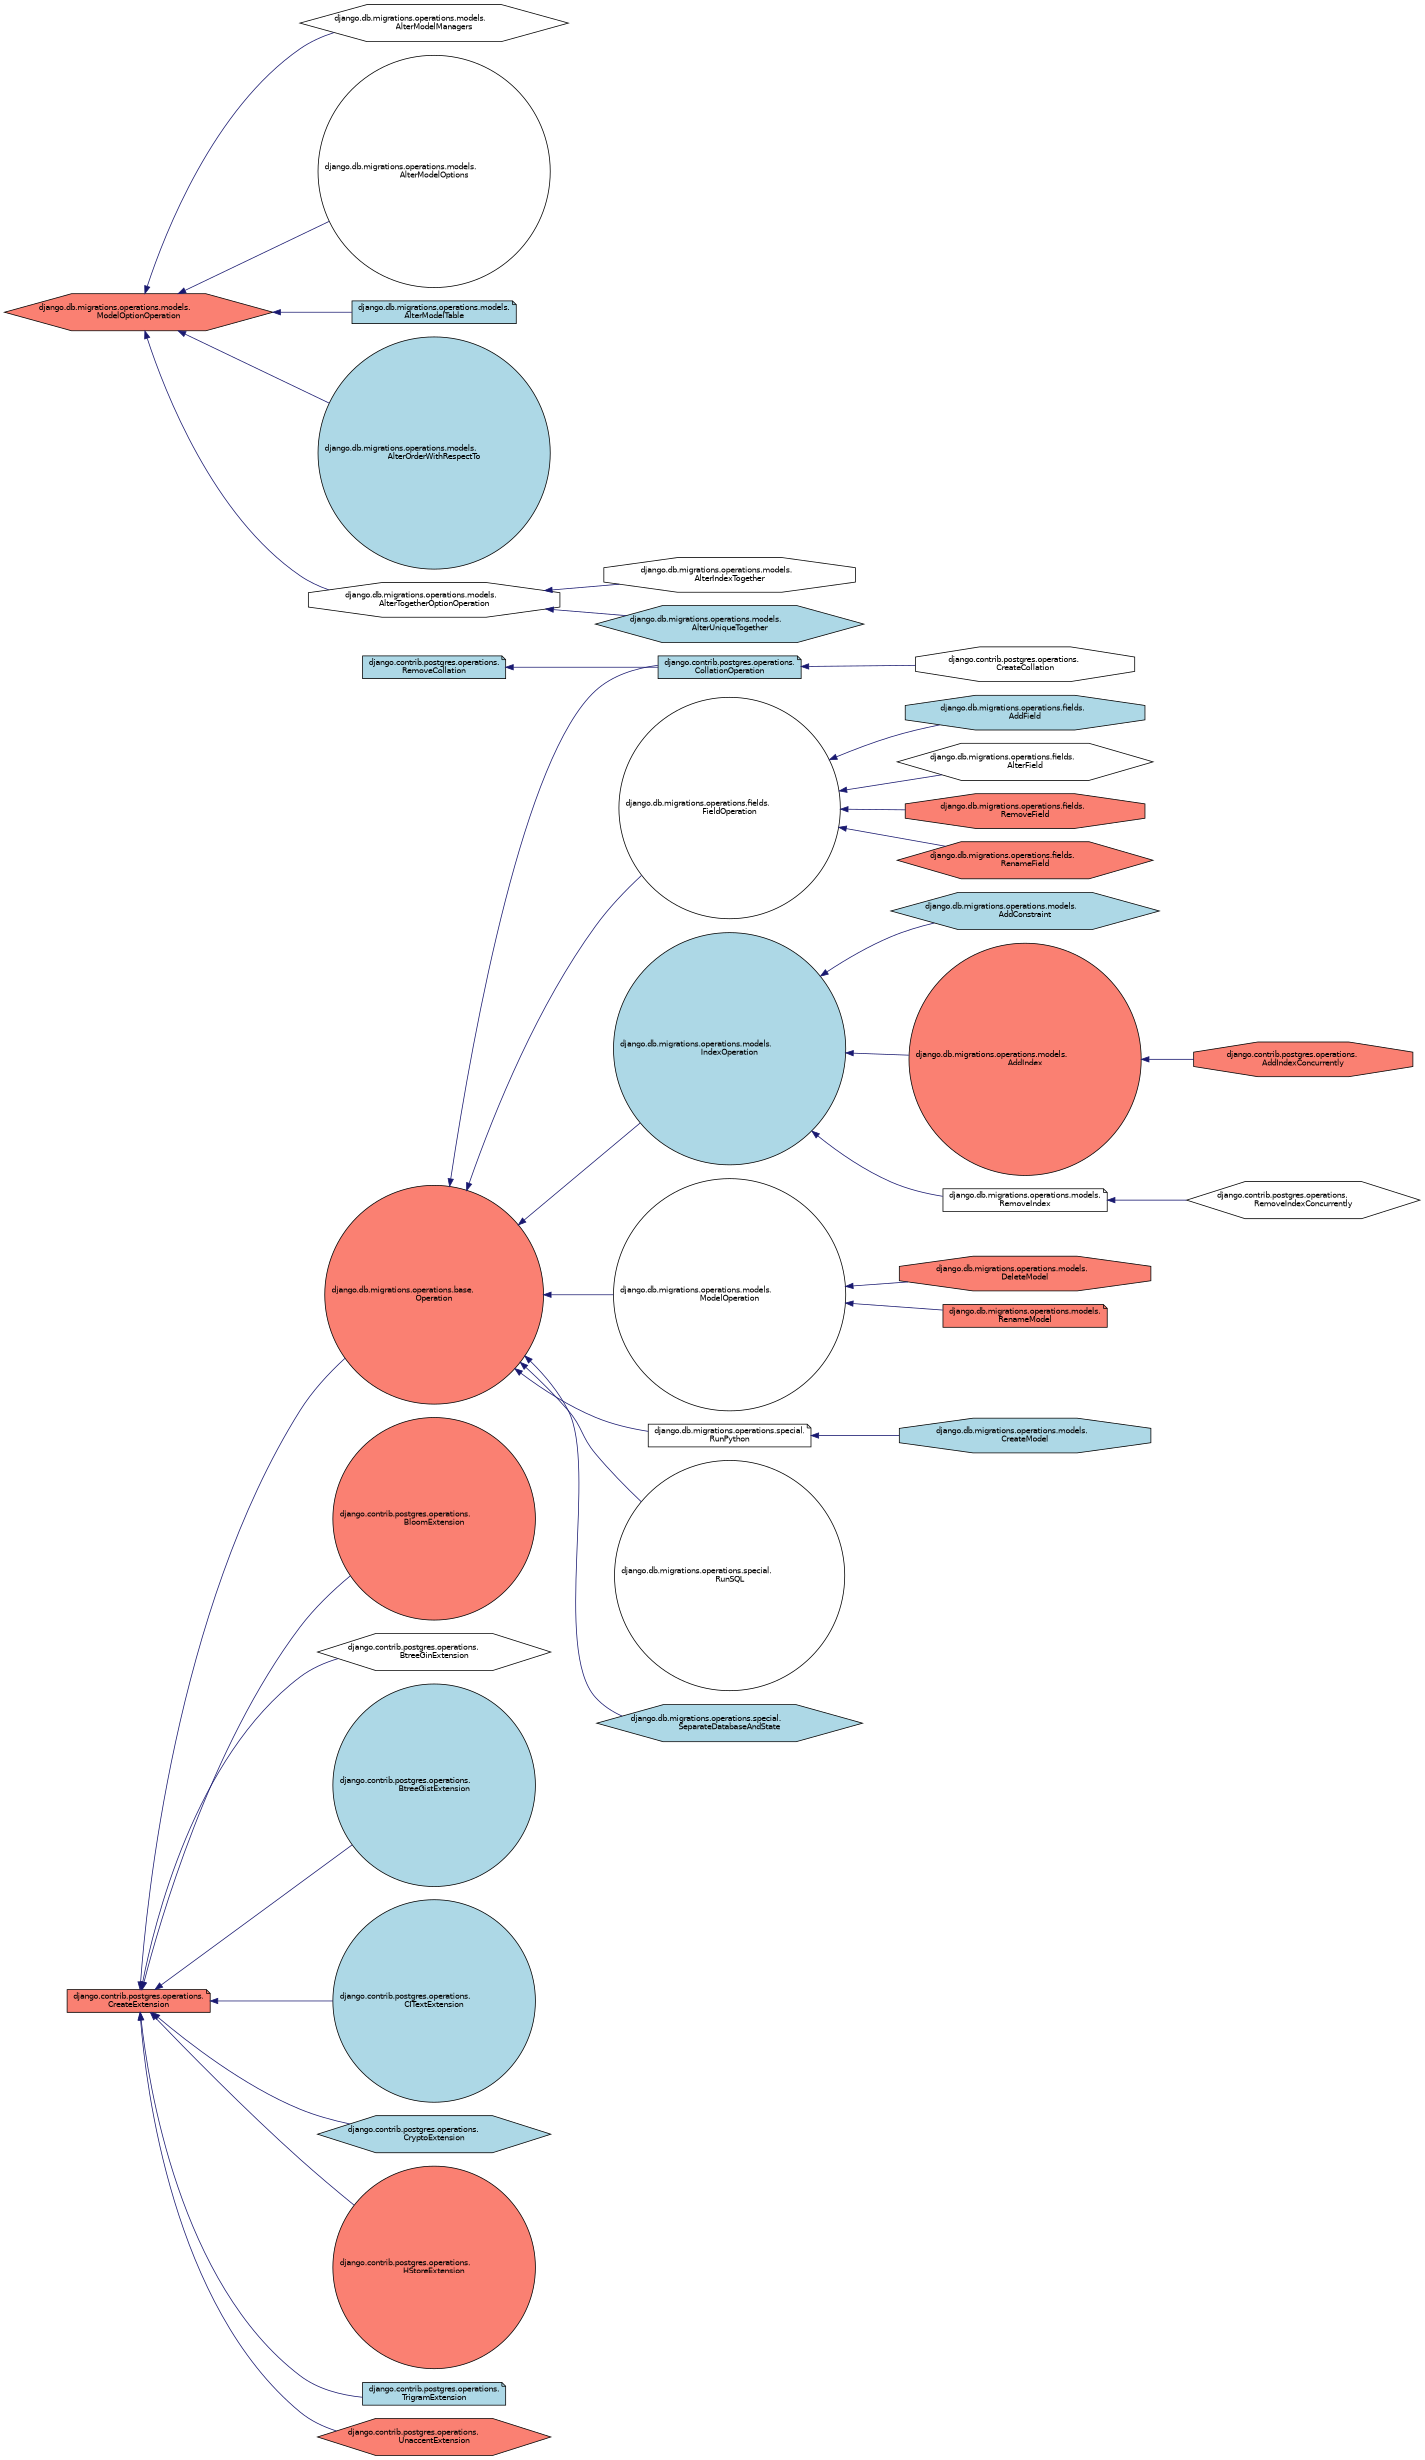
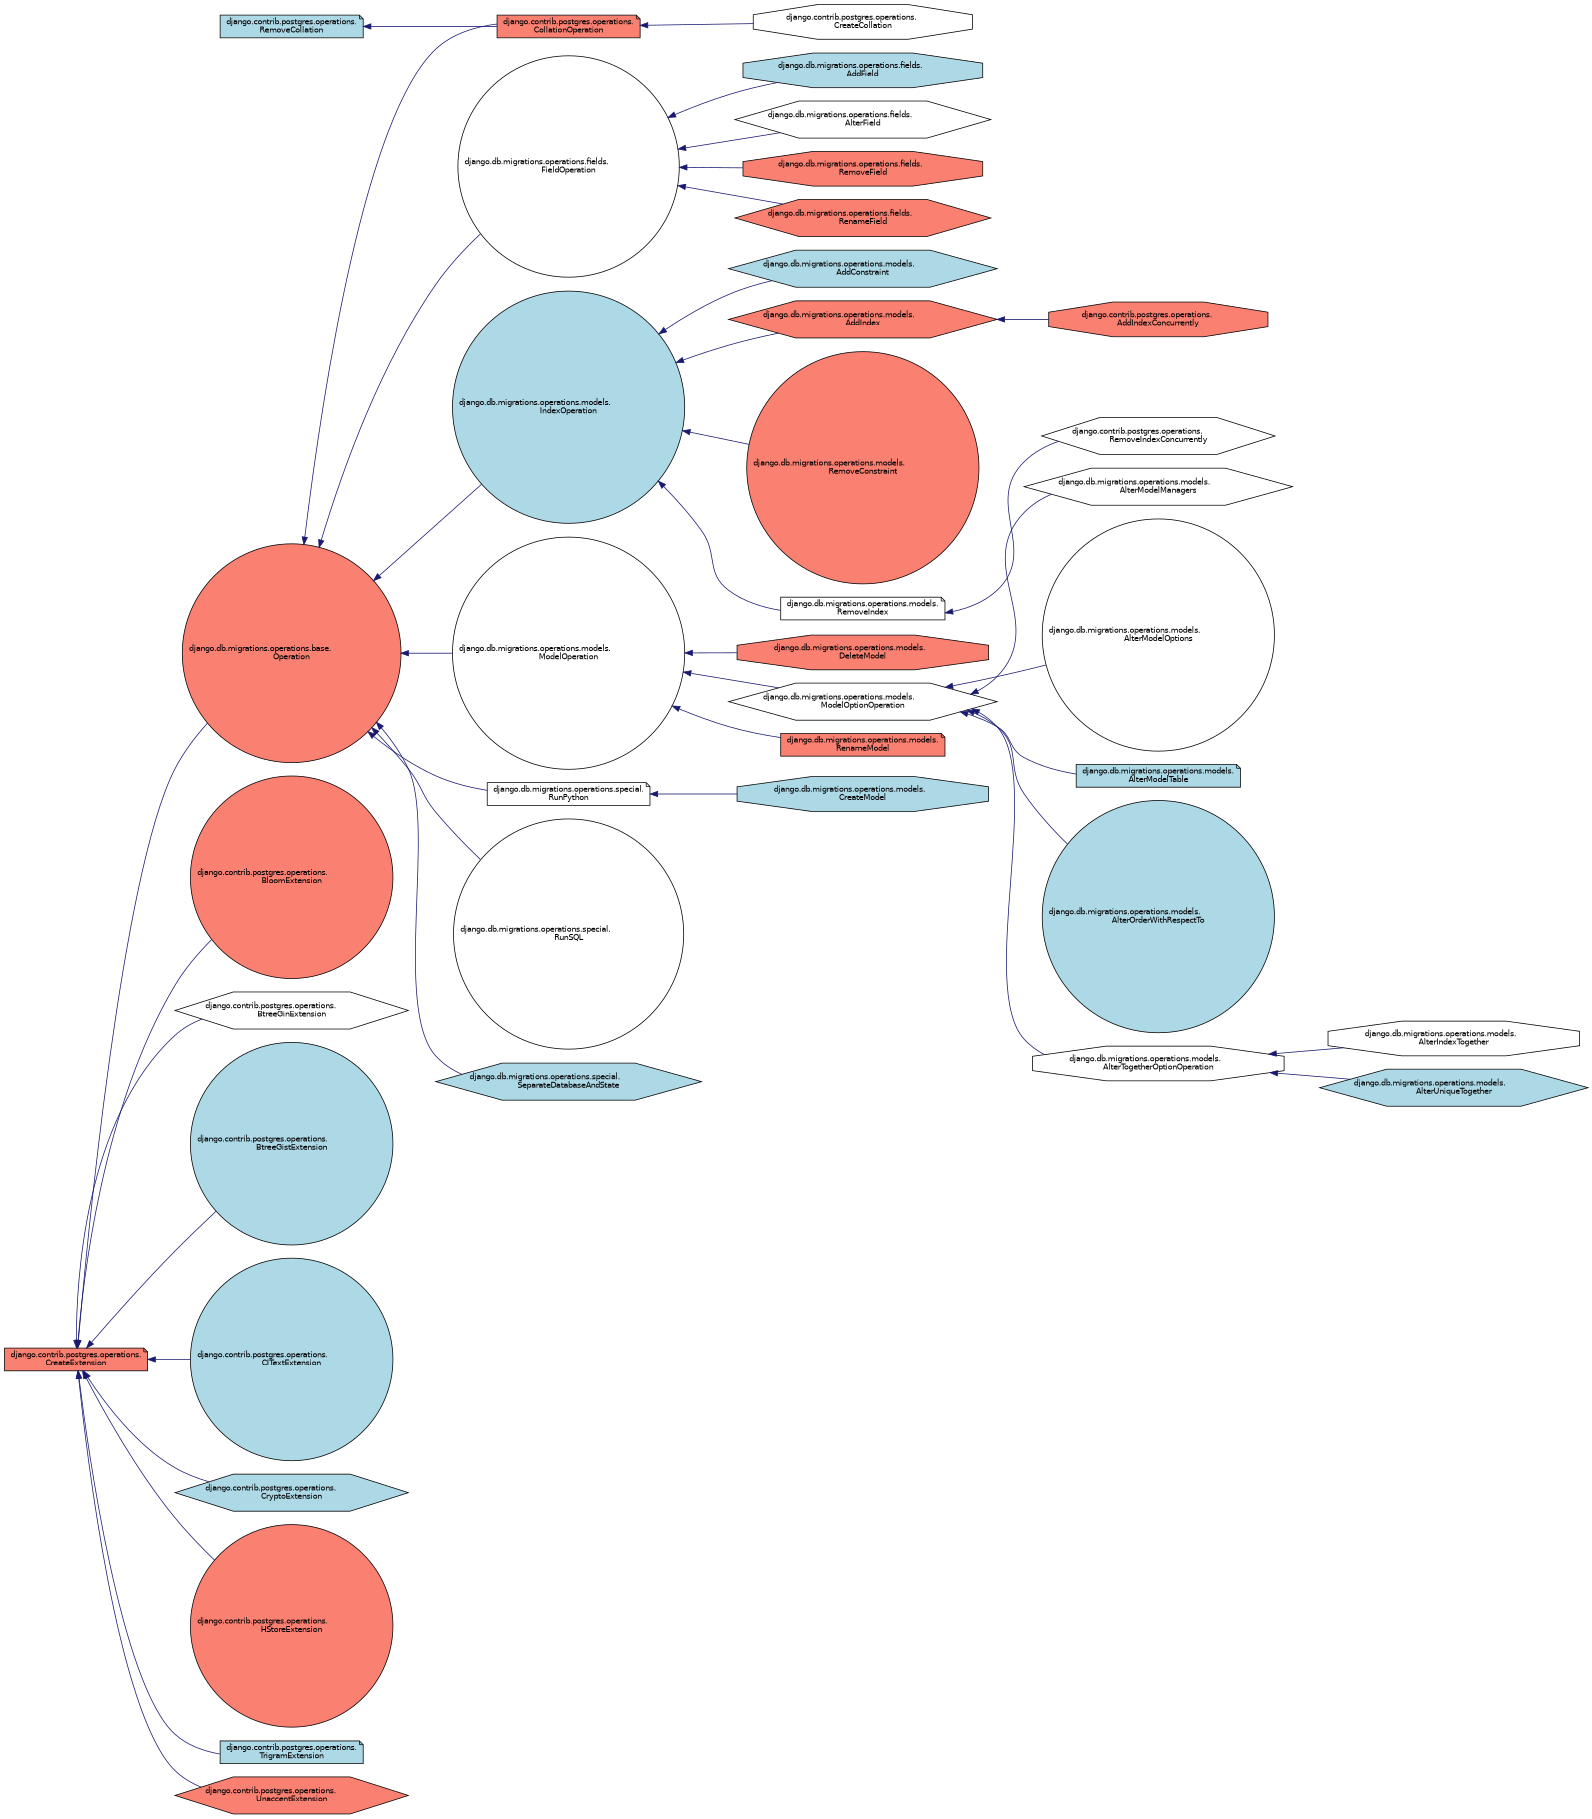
node "django.db.migrations.operations.models. ModelOptionOperation": fillcolor salmon -> white
node "django.db.migrations.operations.models. RemoveConstraint": added
node "django.contrib.postgres.operations. CollationOperation": fillcolor lightblue -> salmon
edge "django.db.migrations.operations.models. ModelOptionOperation" -> "django.db.migrations.operations.models. ModelOperation": added
node "django.db.migrations.operations.models. AddIndex": shape circle -> hexagon
